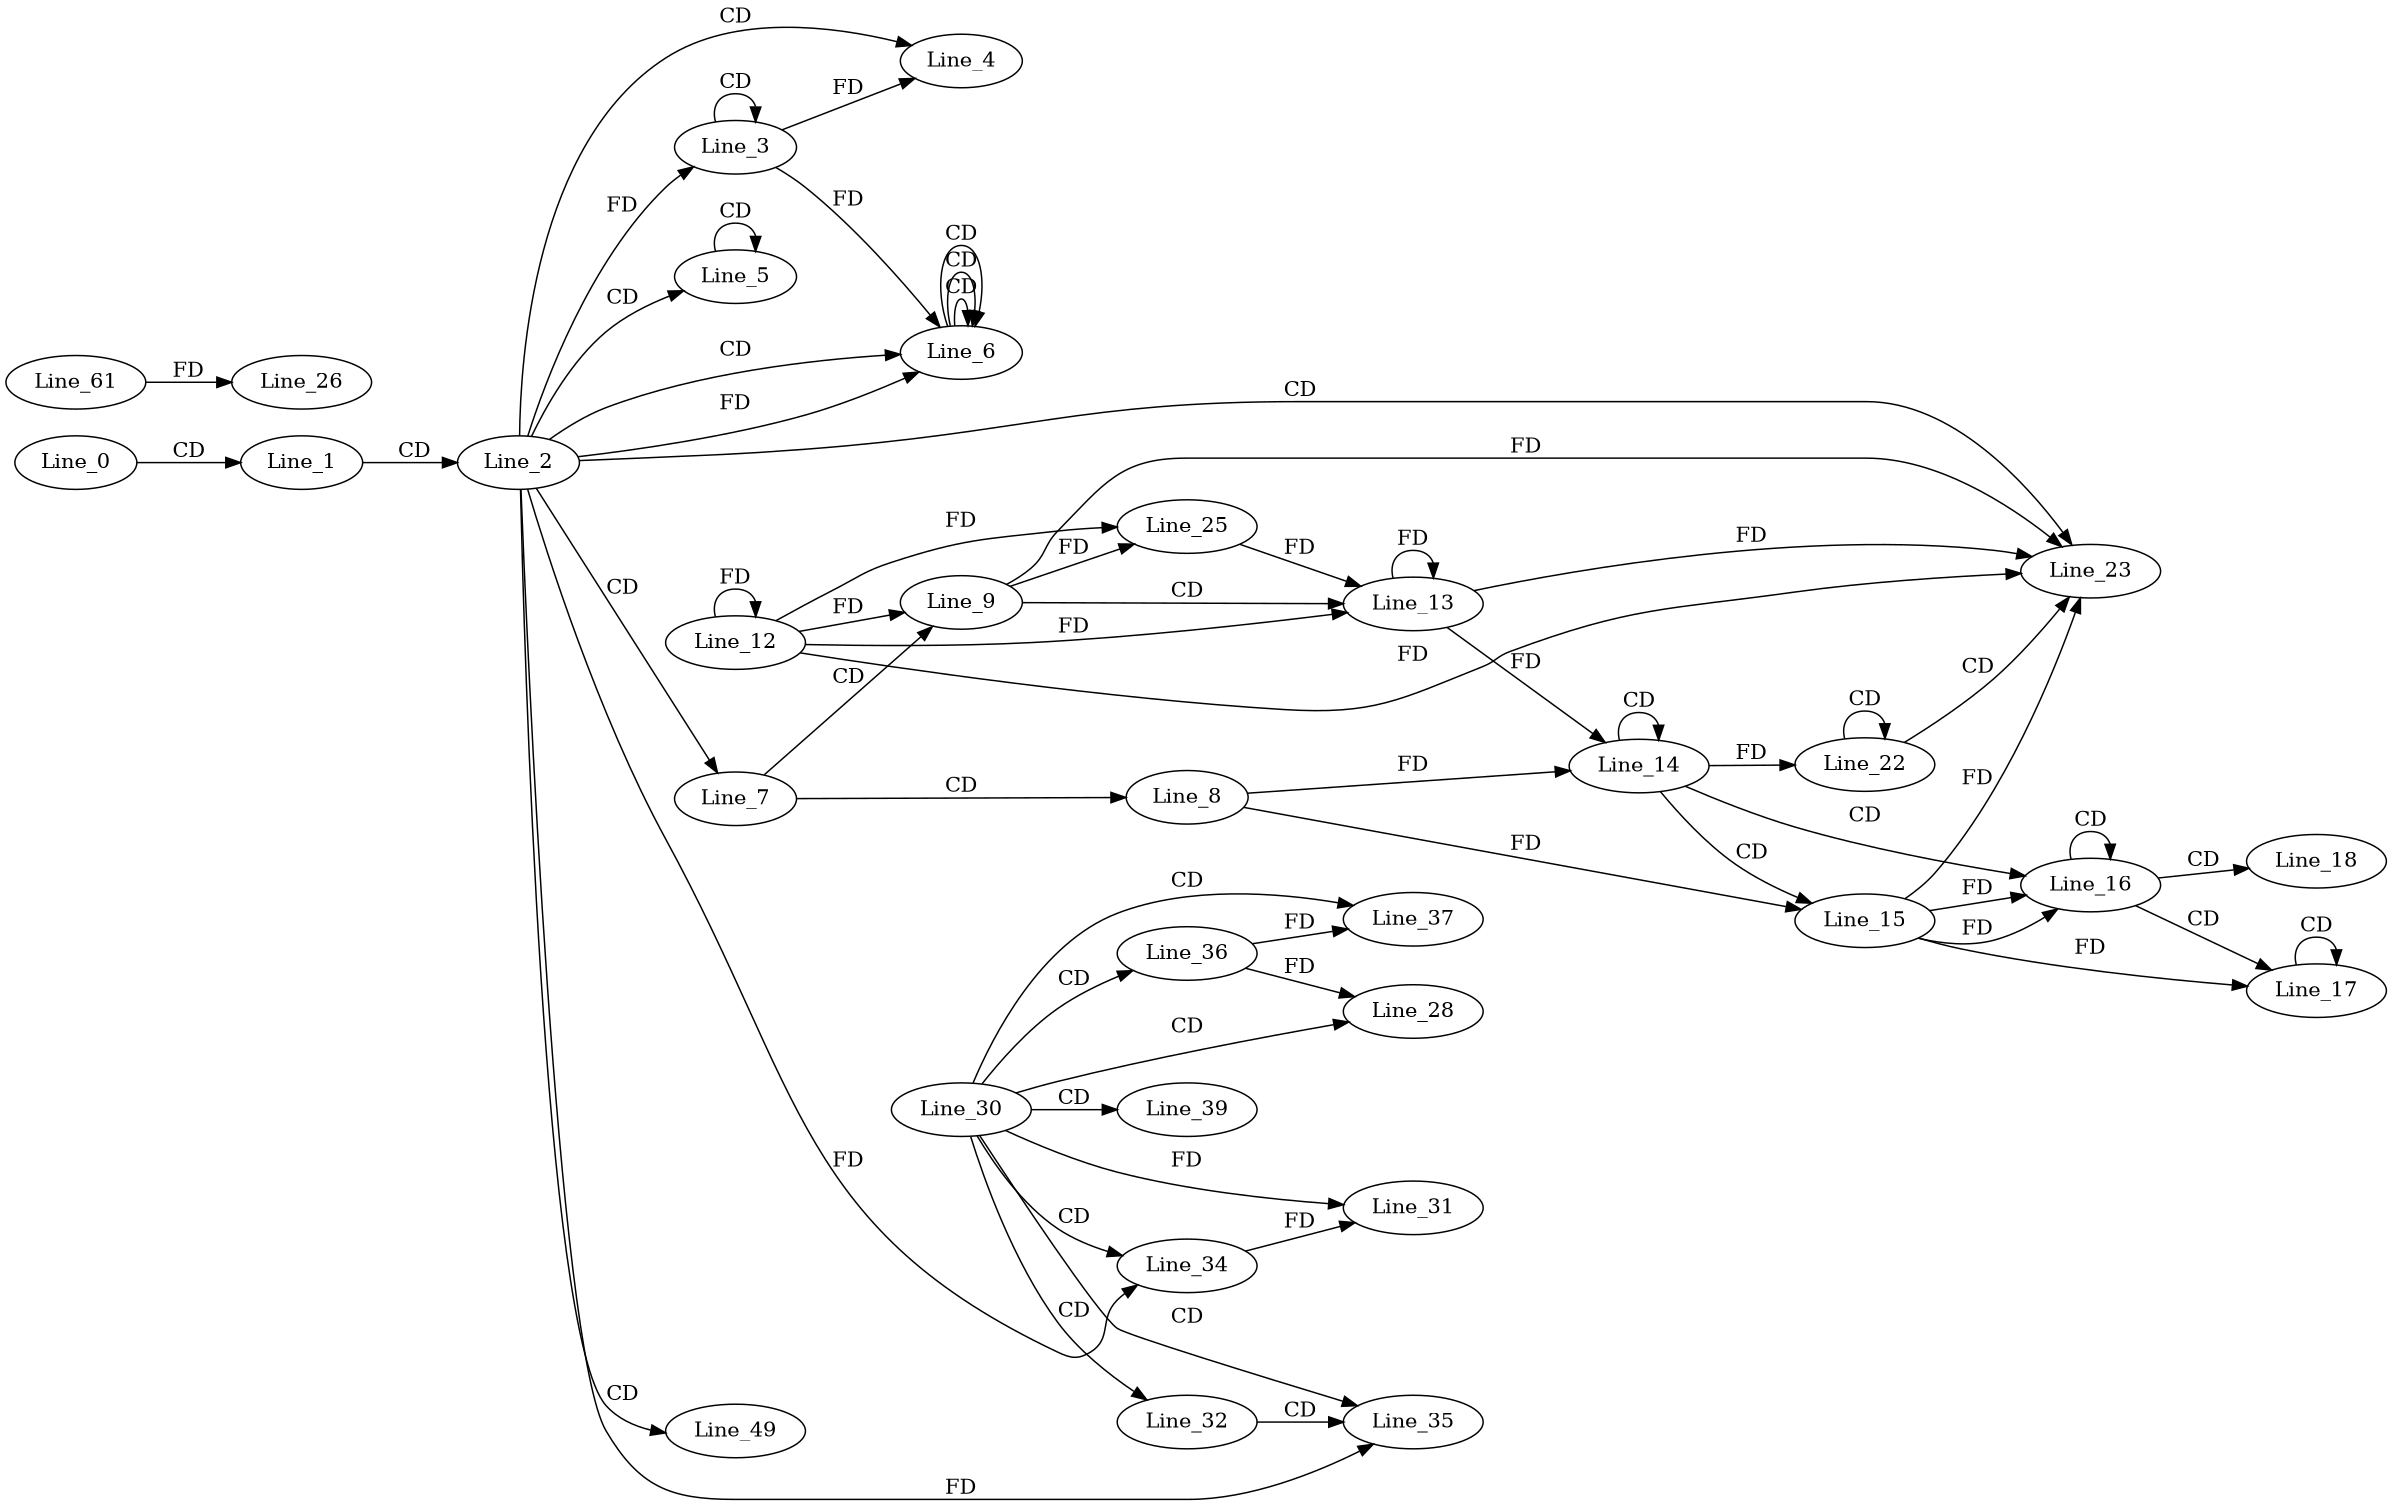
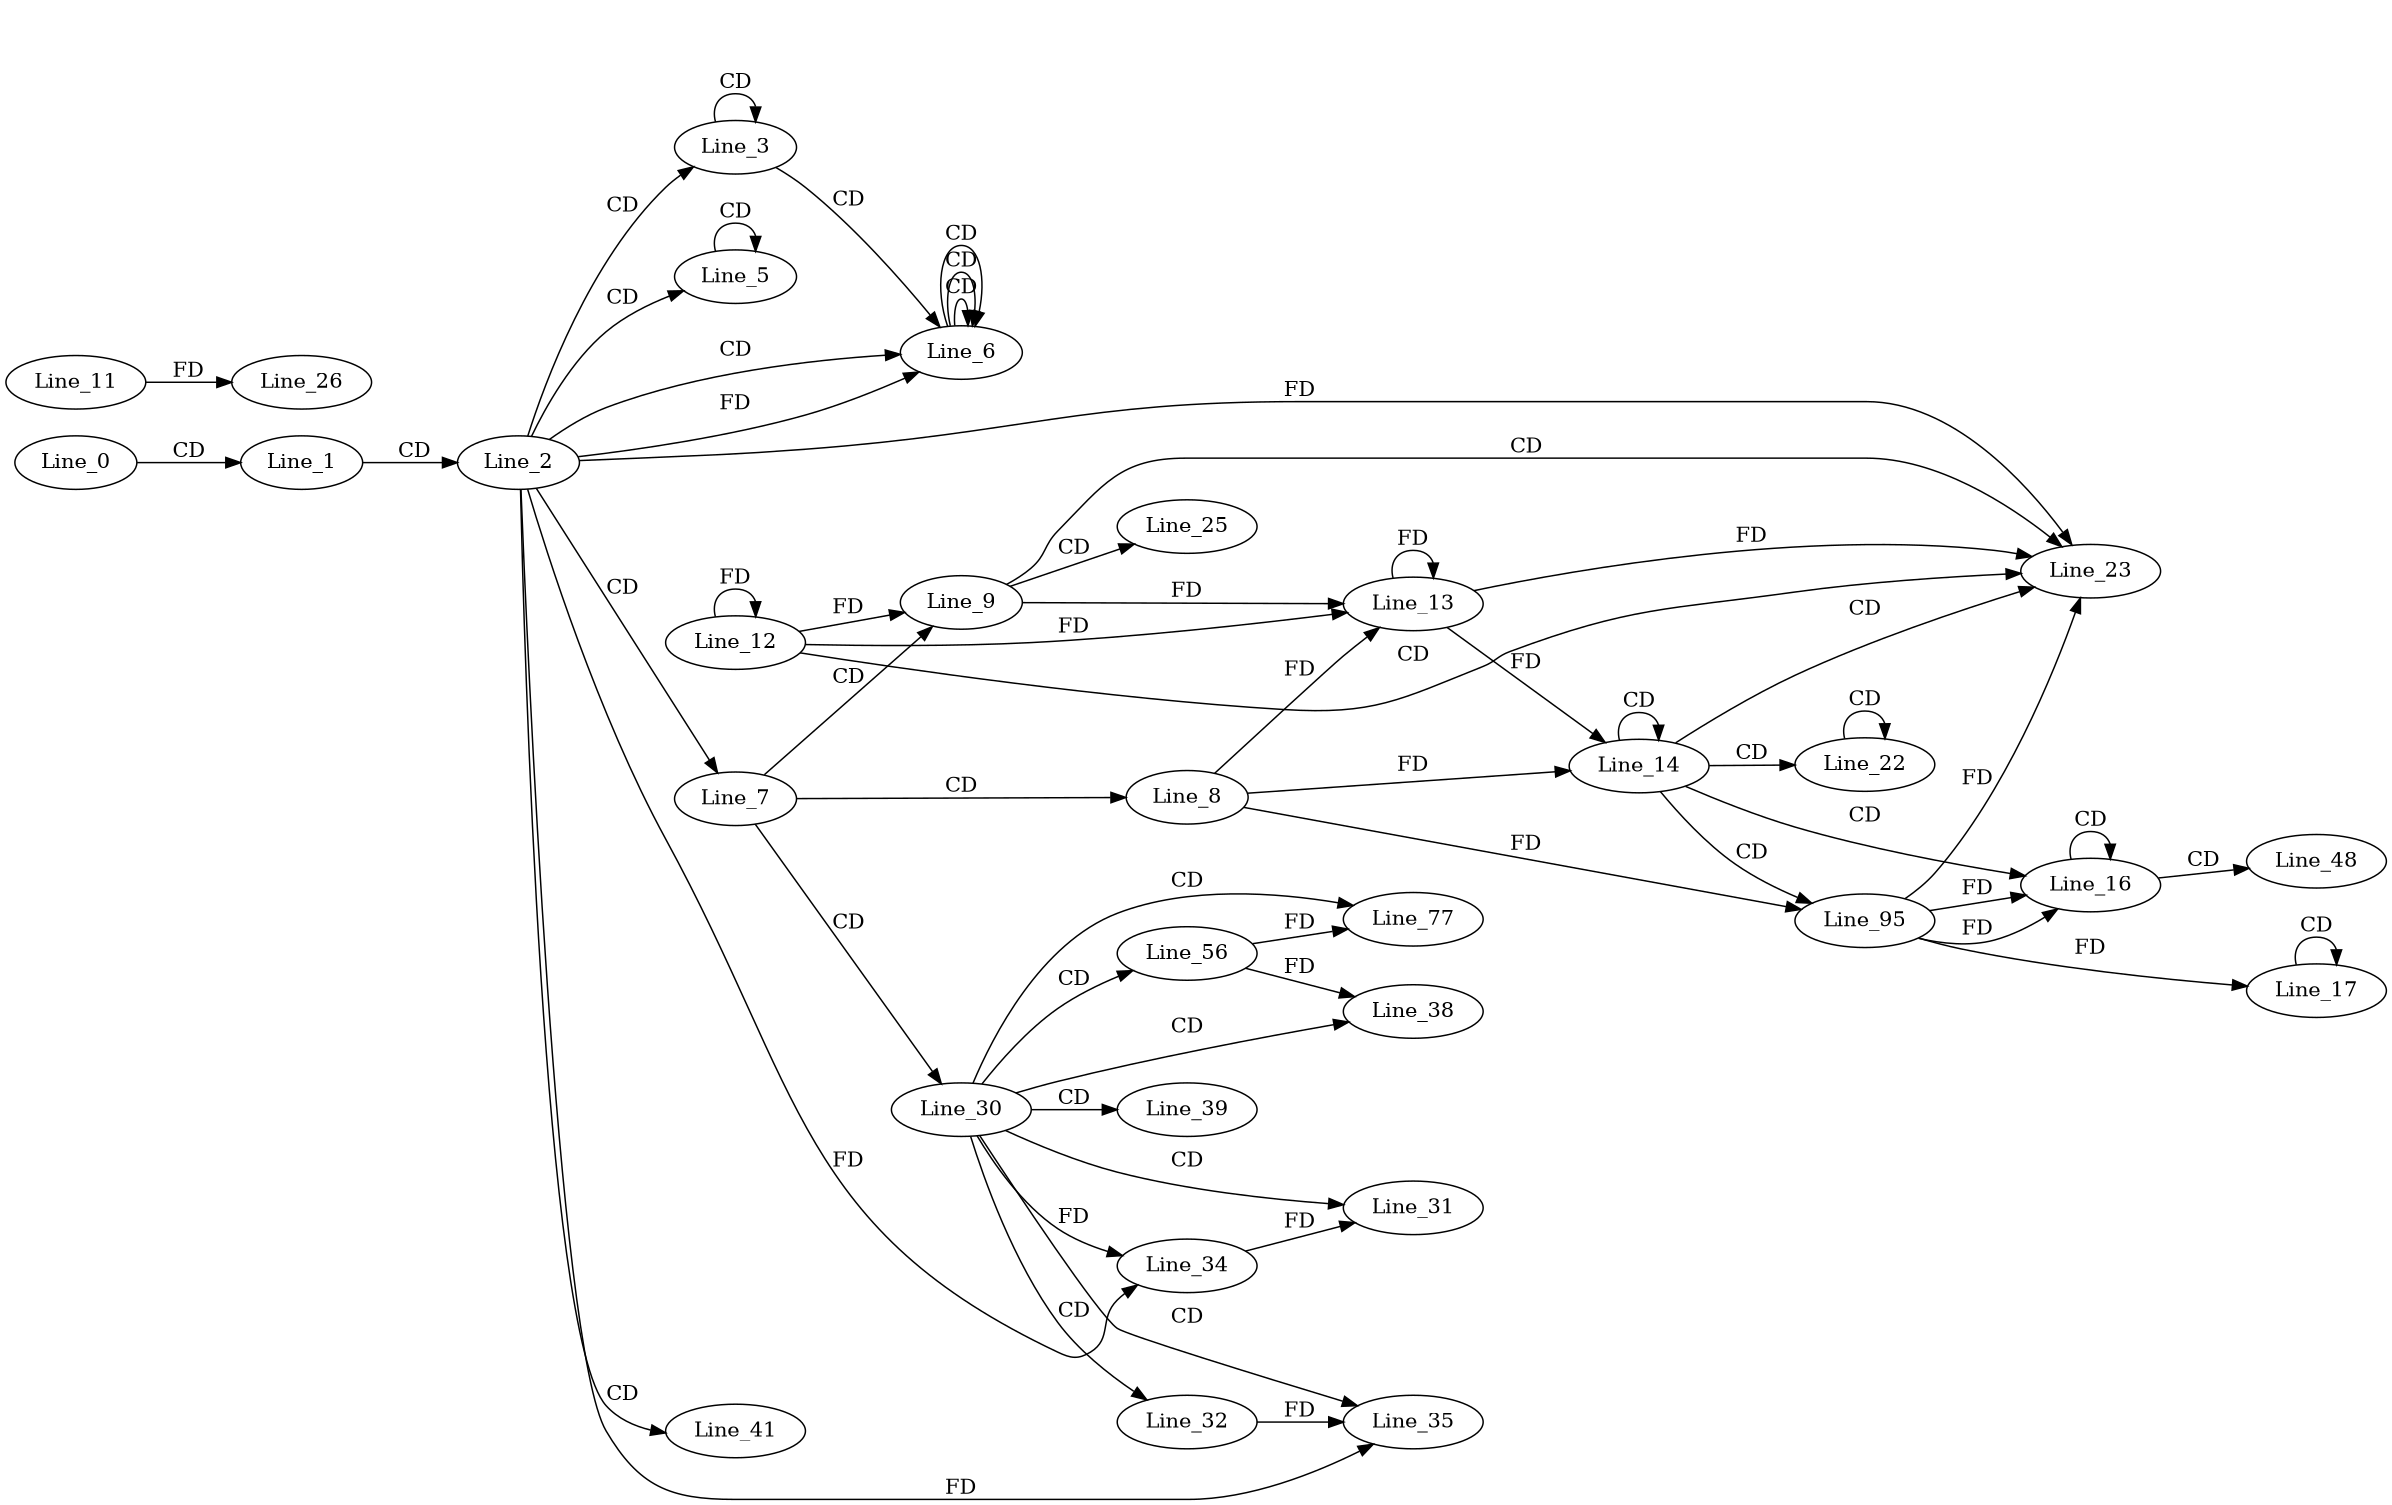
node "Line_4": removed
edge "Line_3" -> "Line_6": label "FD" -> "CD"
edge "Line_2" -> "Line_3": label "FD" -> "CD"
node "Line_61": label "Line_61" -> "Line_11"
edge "Line_2" -> "Line_23": label "CD" -> "FD"
edge "Line_9" -> "Line_23": label "FD" -> "CD"
edge "Line_9" -> "Line_25": label "FD" -> "CD"
edge "Line_12" -> "Line_25": removed, label "FD"
edge "Line_25" -> "Line_13": now "Line_8" -> "Line_13"
edge "Line_9" -> "Line_13": label "CD" -> "FD"
edge "Line_12" -> "Line_23": label "FD" -> "CD"
edge "Line_22" -> "Line_23": now "Line_14" -> "Line_23"
edge "Line_14" -> "Line_22": label "FD" -> "CD"
node "Line_18": label "Line_18" -> "Line_48"
node "Line_37": label "Line_37" -> "Line_77"
node "Line_15": label "Line_15" -> "Line_95"
edge "Line_16" -> "Line_17": removed, label "CD"
edge "Line_7" -> "Line_30": added, label "CD"
node "Line_36": label "Line_36" -> "Line_56"
node "Line_28": label "Line_28" -> "Line_38"
edge "Line_30" -> "Line_31": label "FD" -> "CD"
edge "Line_30" -> "Line_34": label "CD" -> "FD"
edge "Line_32" -> "Line_35": label "CD" -> "FD"
node "Line_49": label "Line_49" -> "Line_41"
